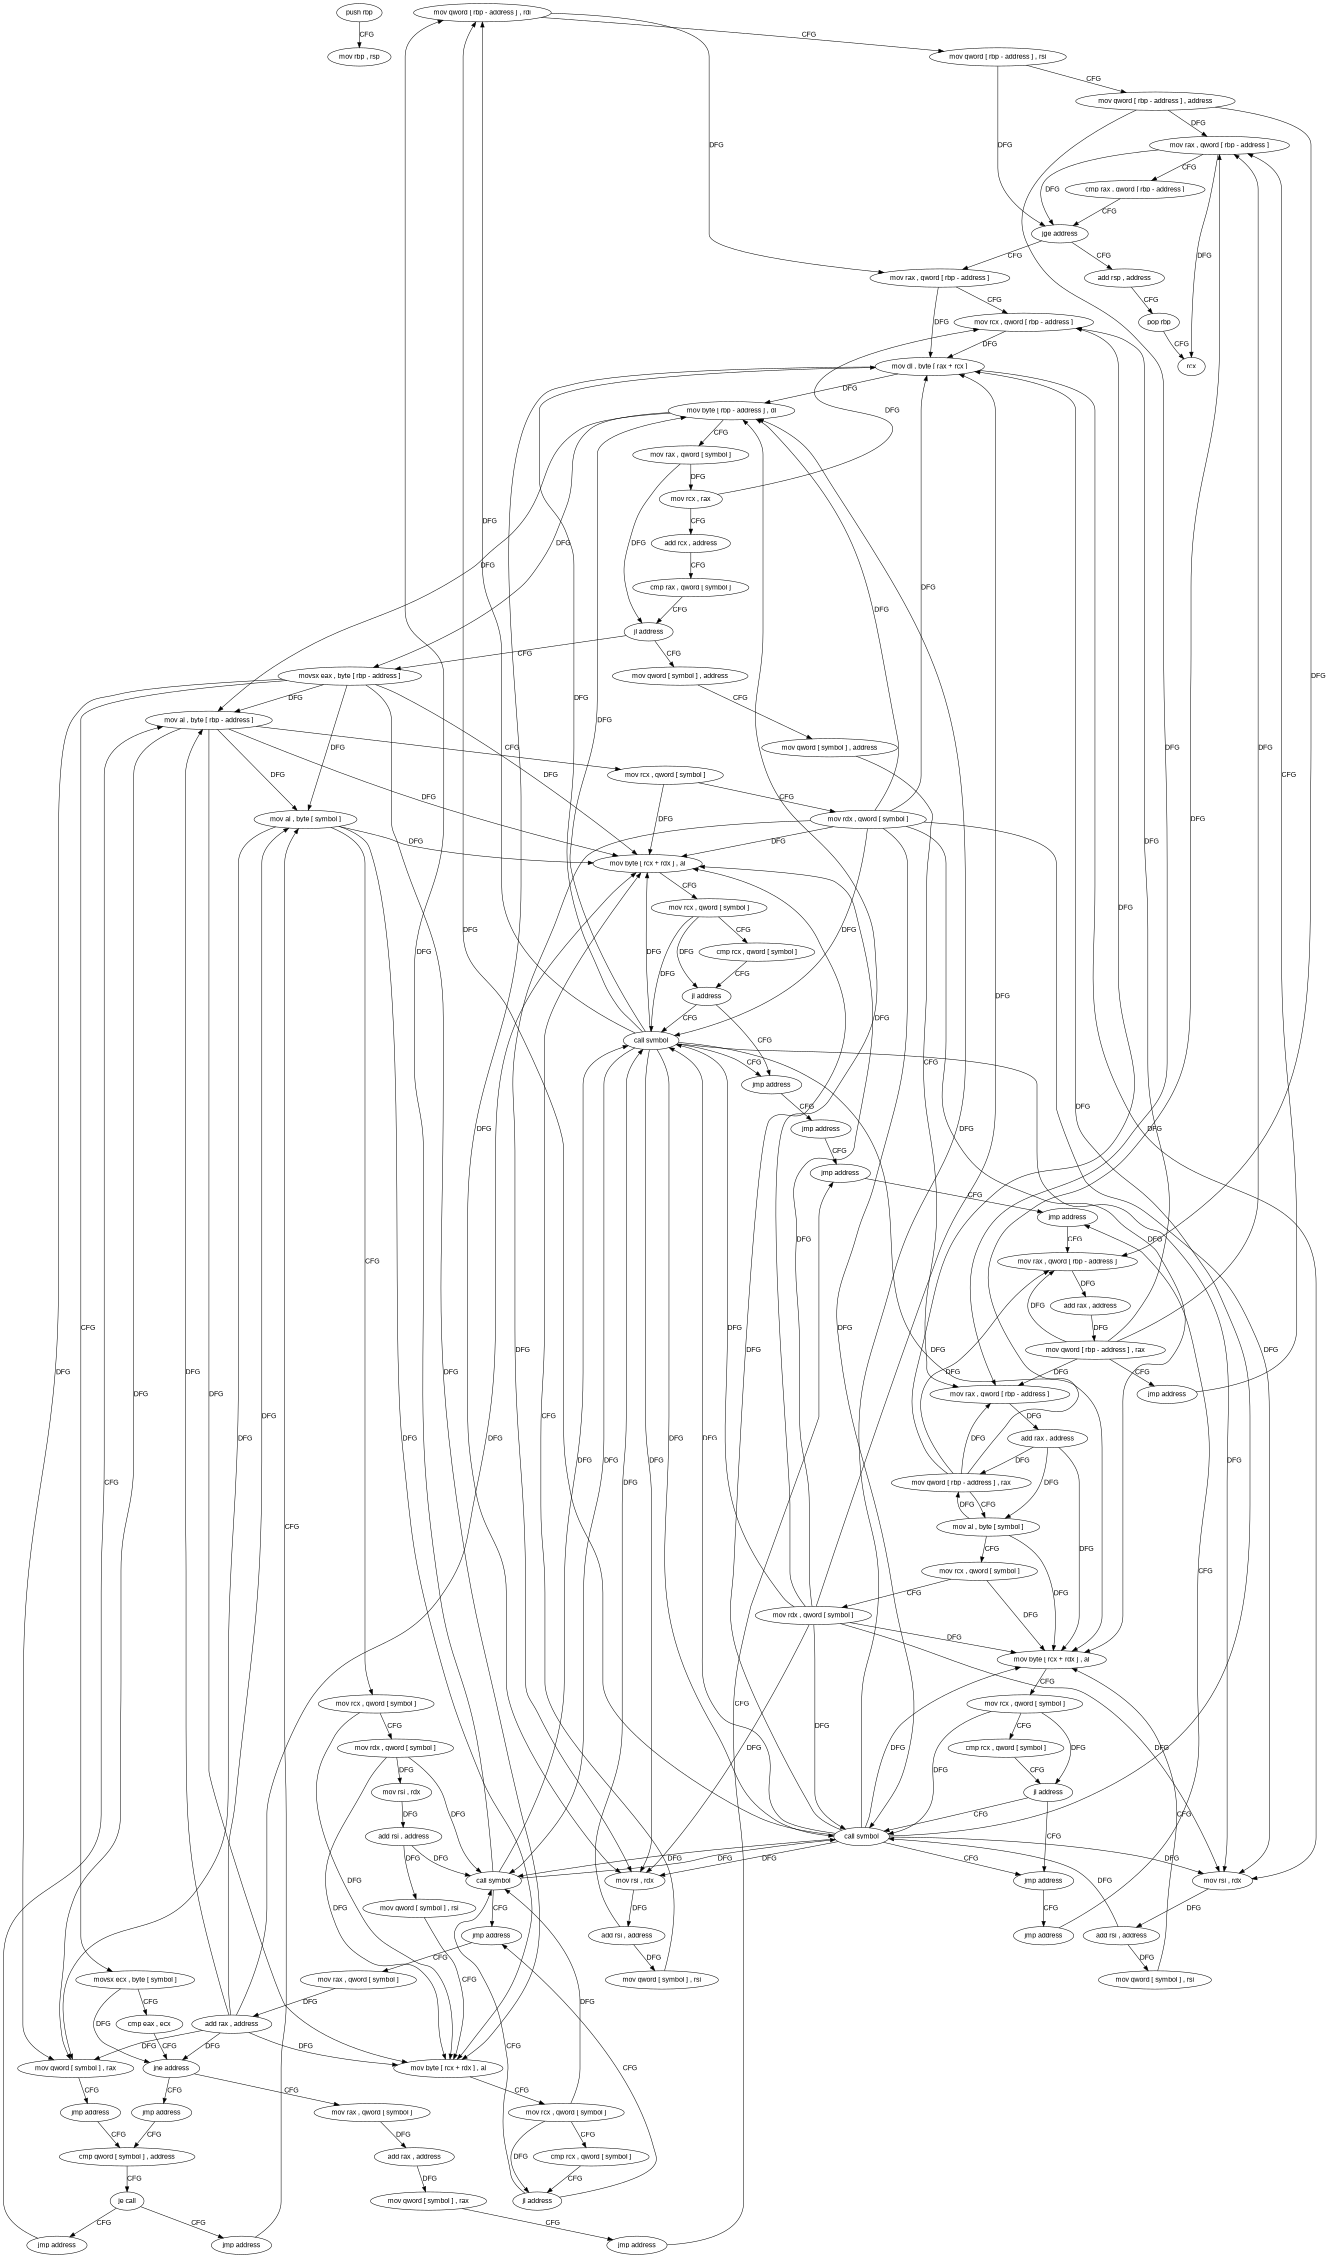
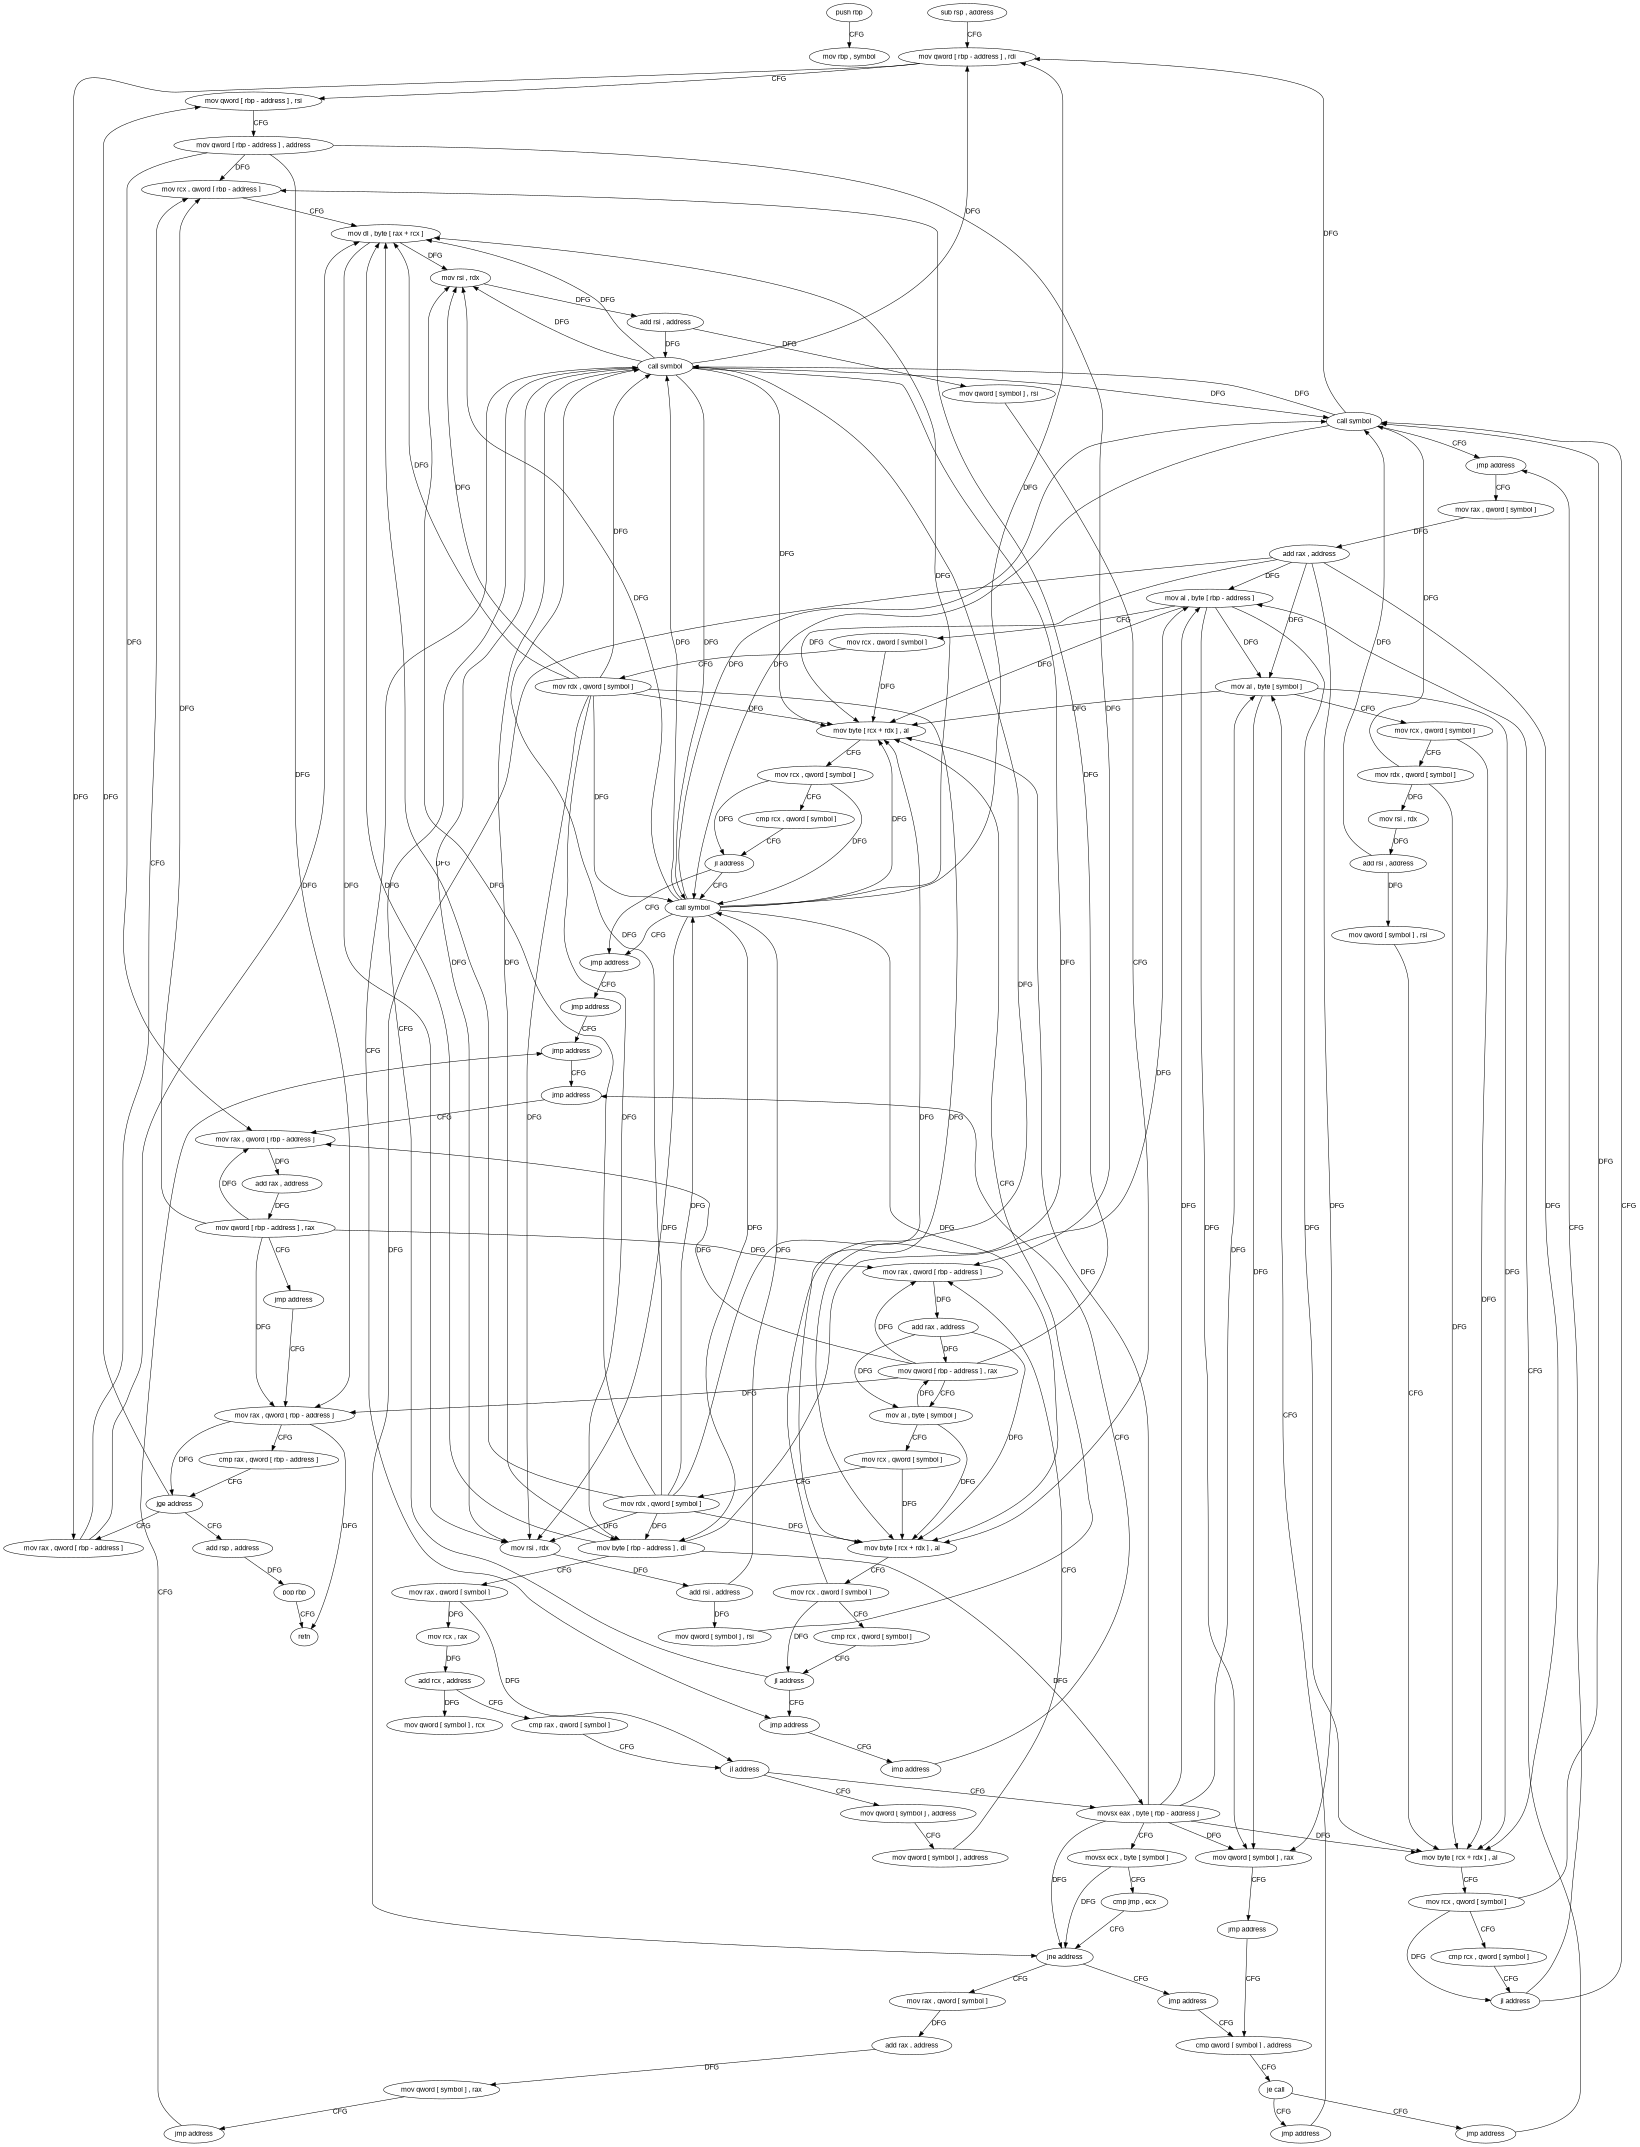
node "sub rsp , address": added
node "mov rbp , rsp": label "mov rbp , rsp" -> "mov rbp , symbol"
edge "mov qword [ rbp - address ] , rsi" -> "jge address": reversed
edge "add rsp , address" -> "pop rbp": label "CFG" -> "DFG"
edge "mov rcx , qword [ rbp - address ]" -> "mov dl , byte [ rax + rcx ]": label "DFG" -> "CFG"
node "rcx": label "rcx" -> "retn"
edge "mov dl , byte [ rax + rcx ]" -> "mov byte [ rbp - address ] , dl": reversed
edge "mov rcx , rax" -> "mov rcx , qword [ rbp - address ]": now "mov qword [ rbp - address ] , address" -> "mov rcx , qword [ rbp - address ]"
edge "mov rcx , rax" -> "add rcx , address": label "CFG" -> "DFG"
node "mov qword [ symbol ] , rcx": added
edge "movsx eax , byte [ rbp - address ]" -> "jne address": added, label "DFG"
node "cmp eax , ecx": label "cmp eax , ecx" -> "cmp jmp , ecx"
